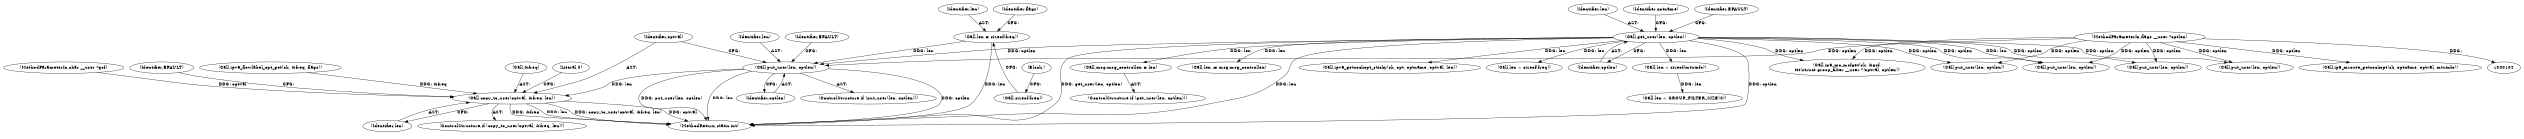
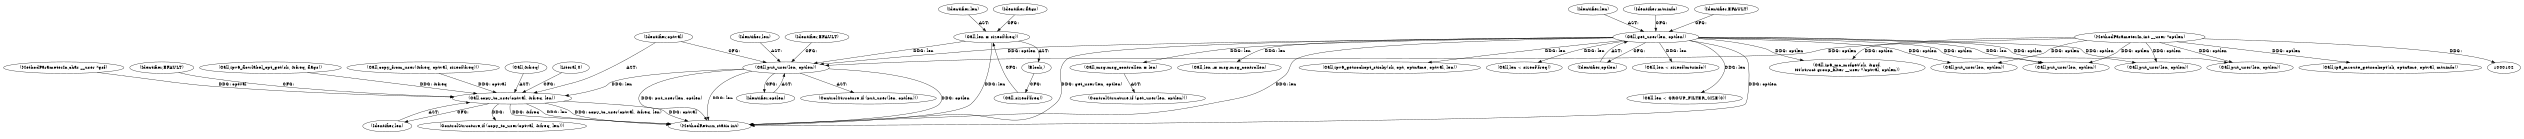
node "(Identifier,optname)": label "(Identifier,optname)" -> "(Identifier,mtuinfo)"
node "(MethodParameterIn,flags __user *optlen)": label "(MethodParameterIn,flags __user *optlen)" -> "(MethodParameterIn,int __user *optlen)"
edge "(Call,len = sizeof(freq))" -> "(Block,)": added, label "AST:"
node "(Call,copy_from_user(&freq, optval, sizeof(freq)))": added
edge "(Call,len < sizeof(mtuinfo))" -> "(Call,len < GROUP_FILTER_SIZE(0))": now "(Call,get_user(len, optlen))" -> "(Call,len < GROUP_FILTER_SIZE(0))"
edge "(Call,copy_to_user(optval, &freq, len))" -> "(ControlStructure,if (copy_to_user(optval, &freq, len)))": label "AST: " -> "DDG: "
